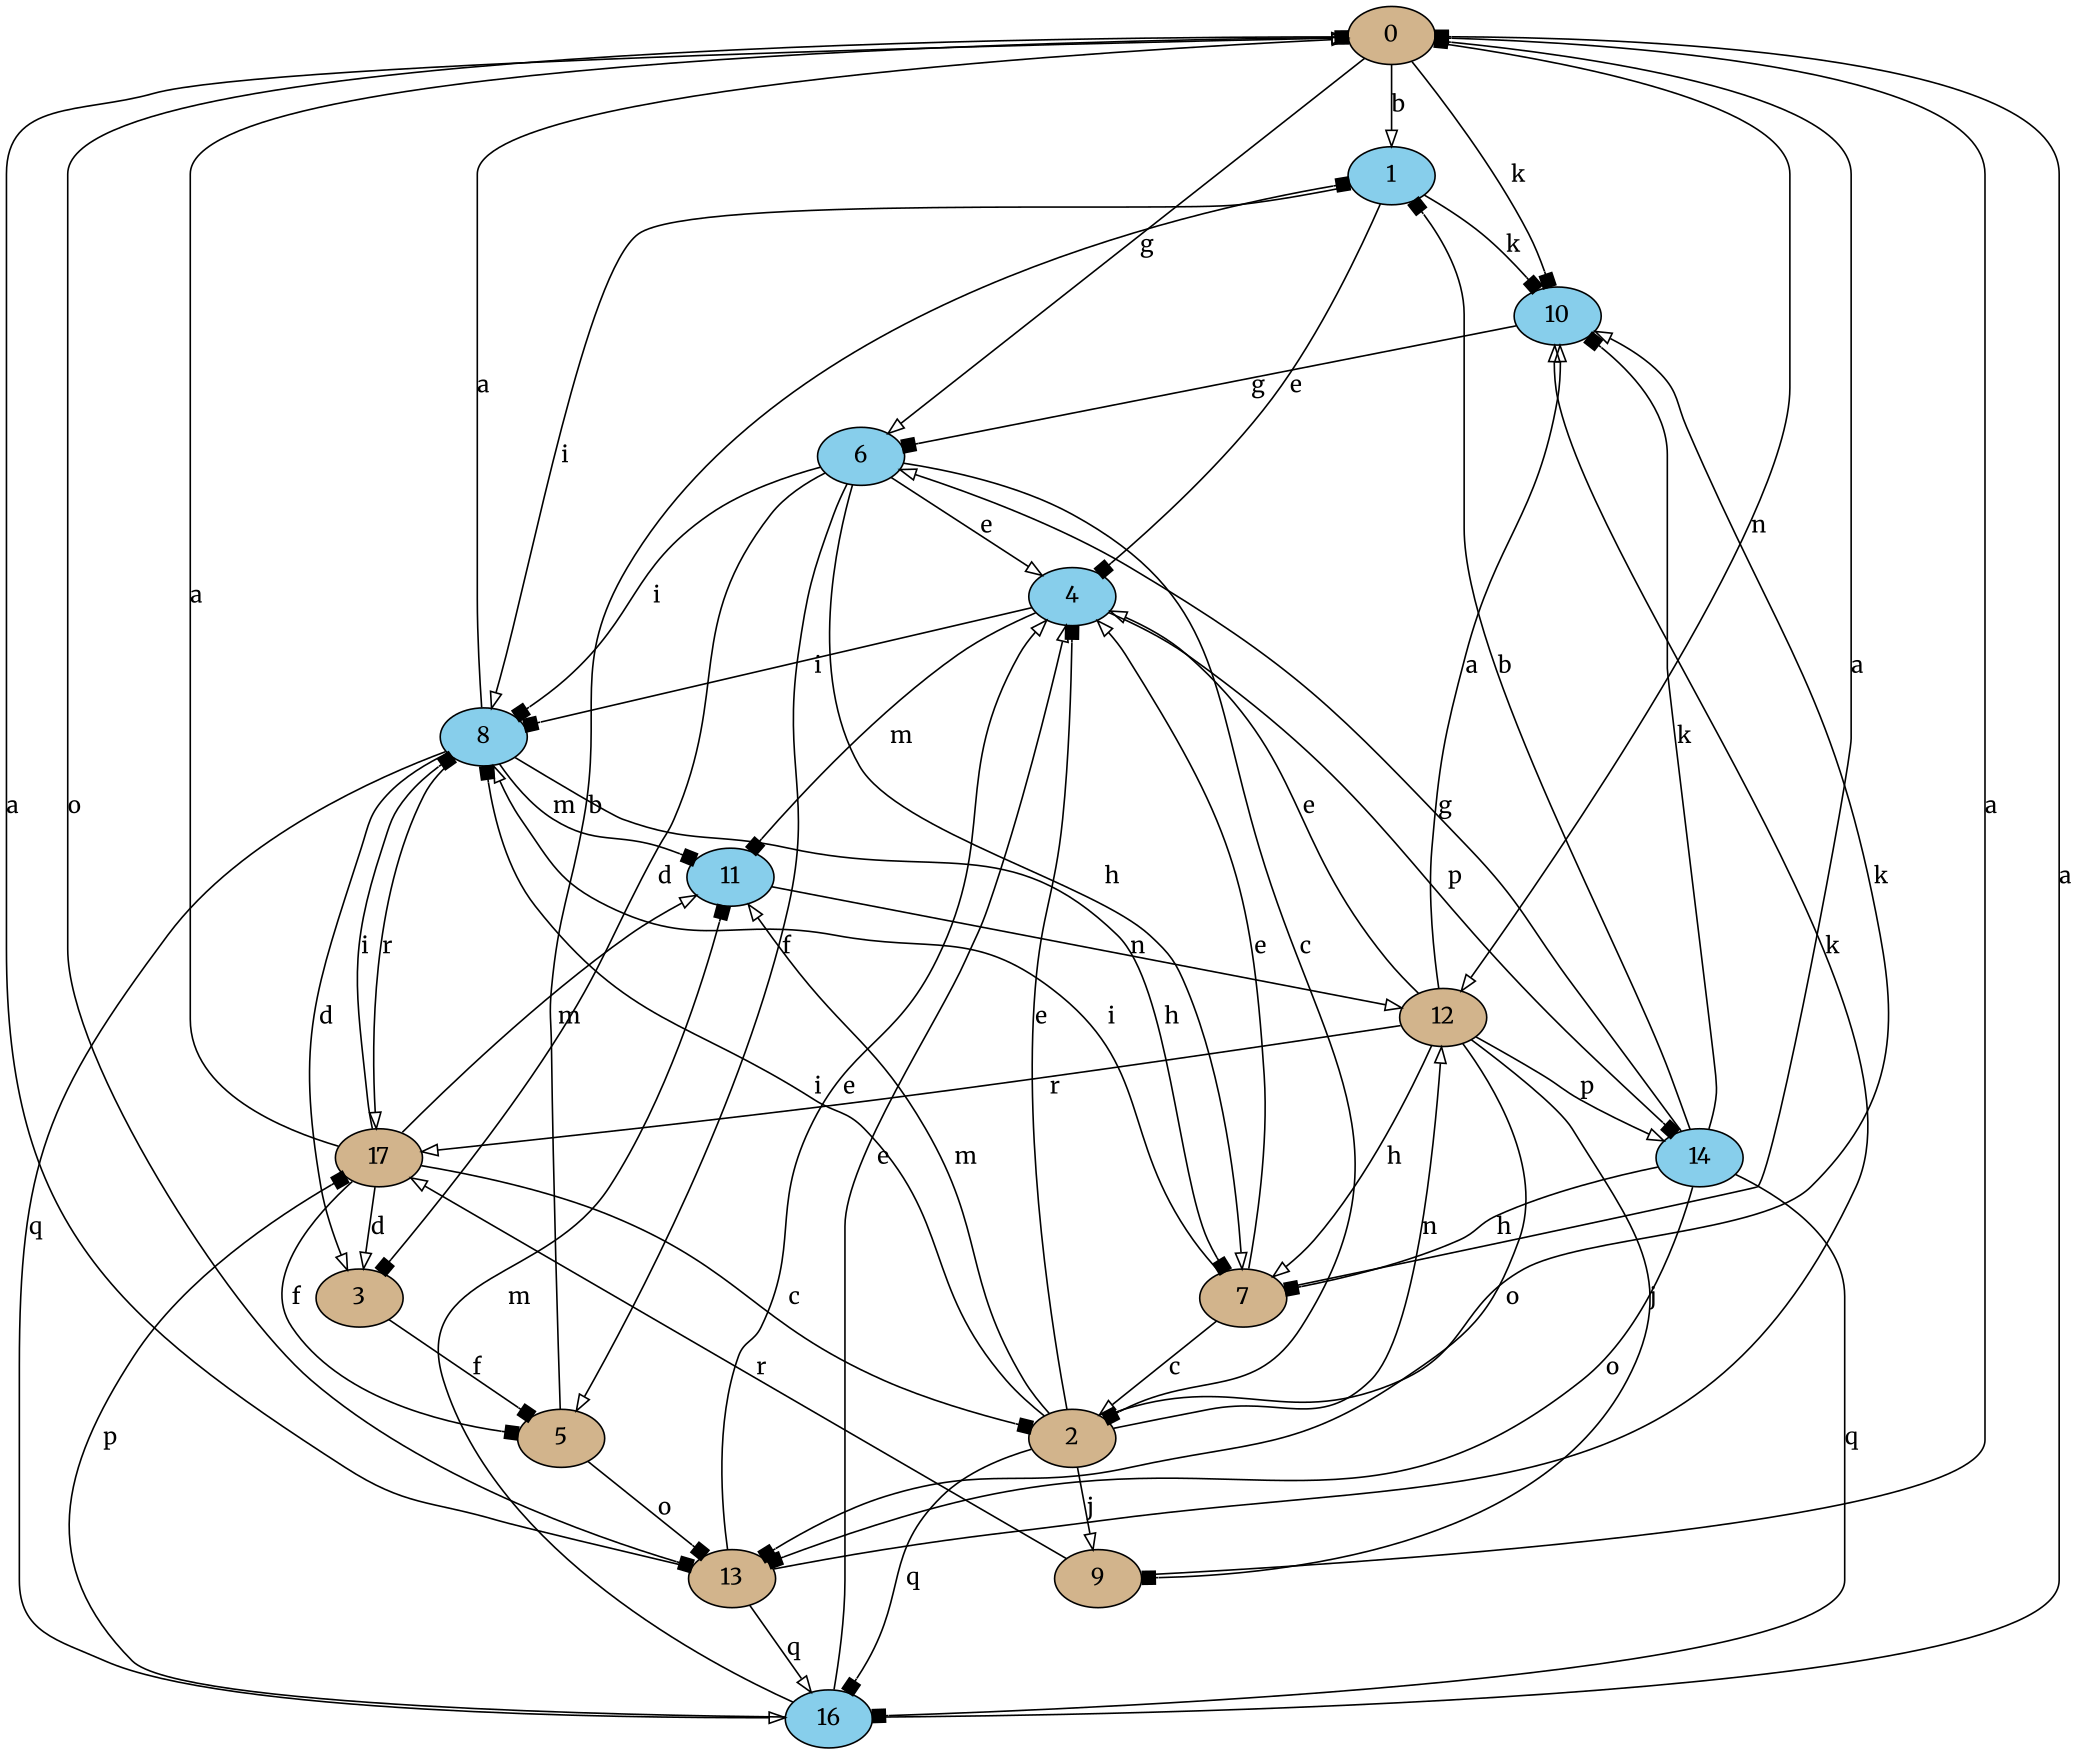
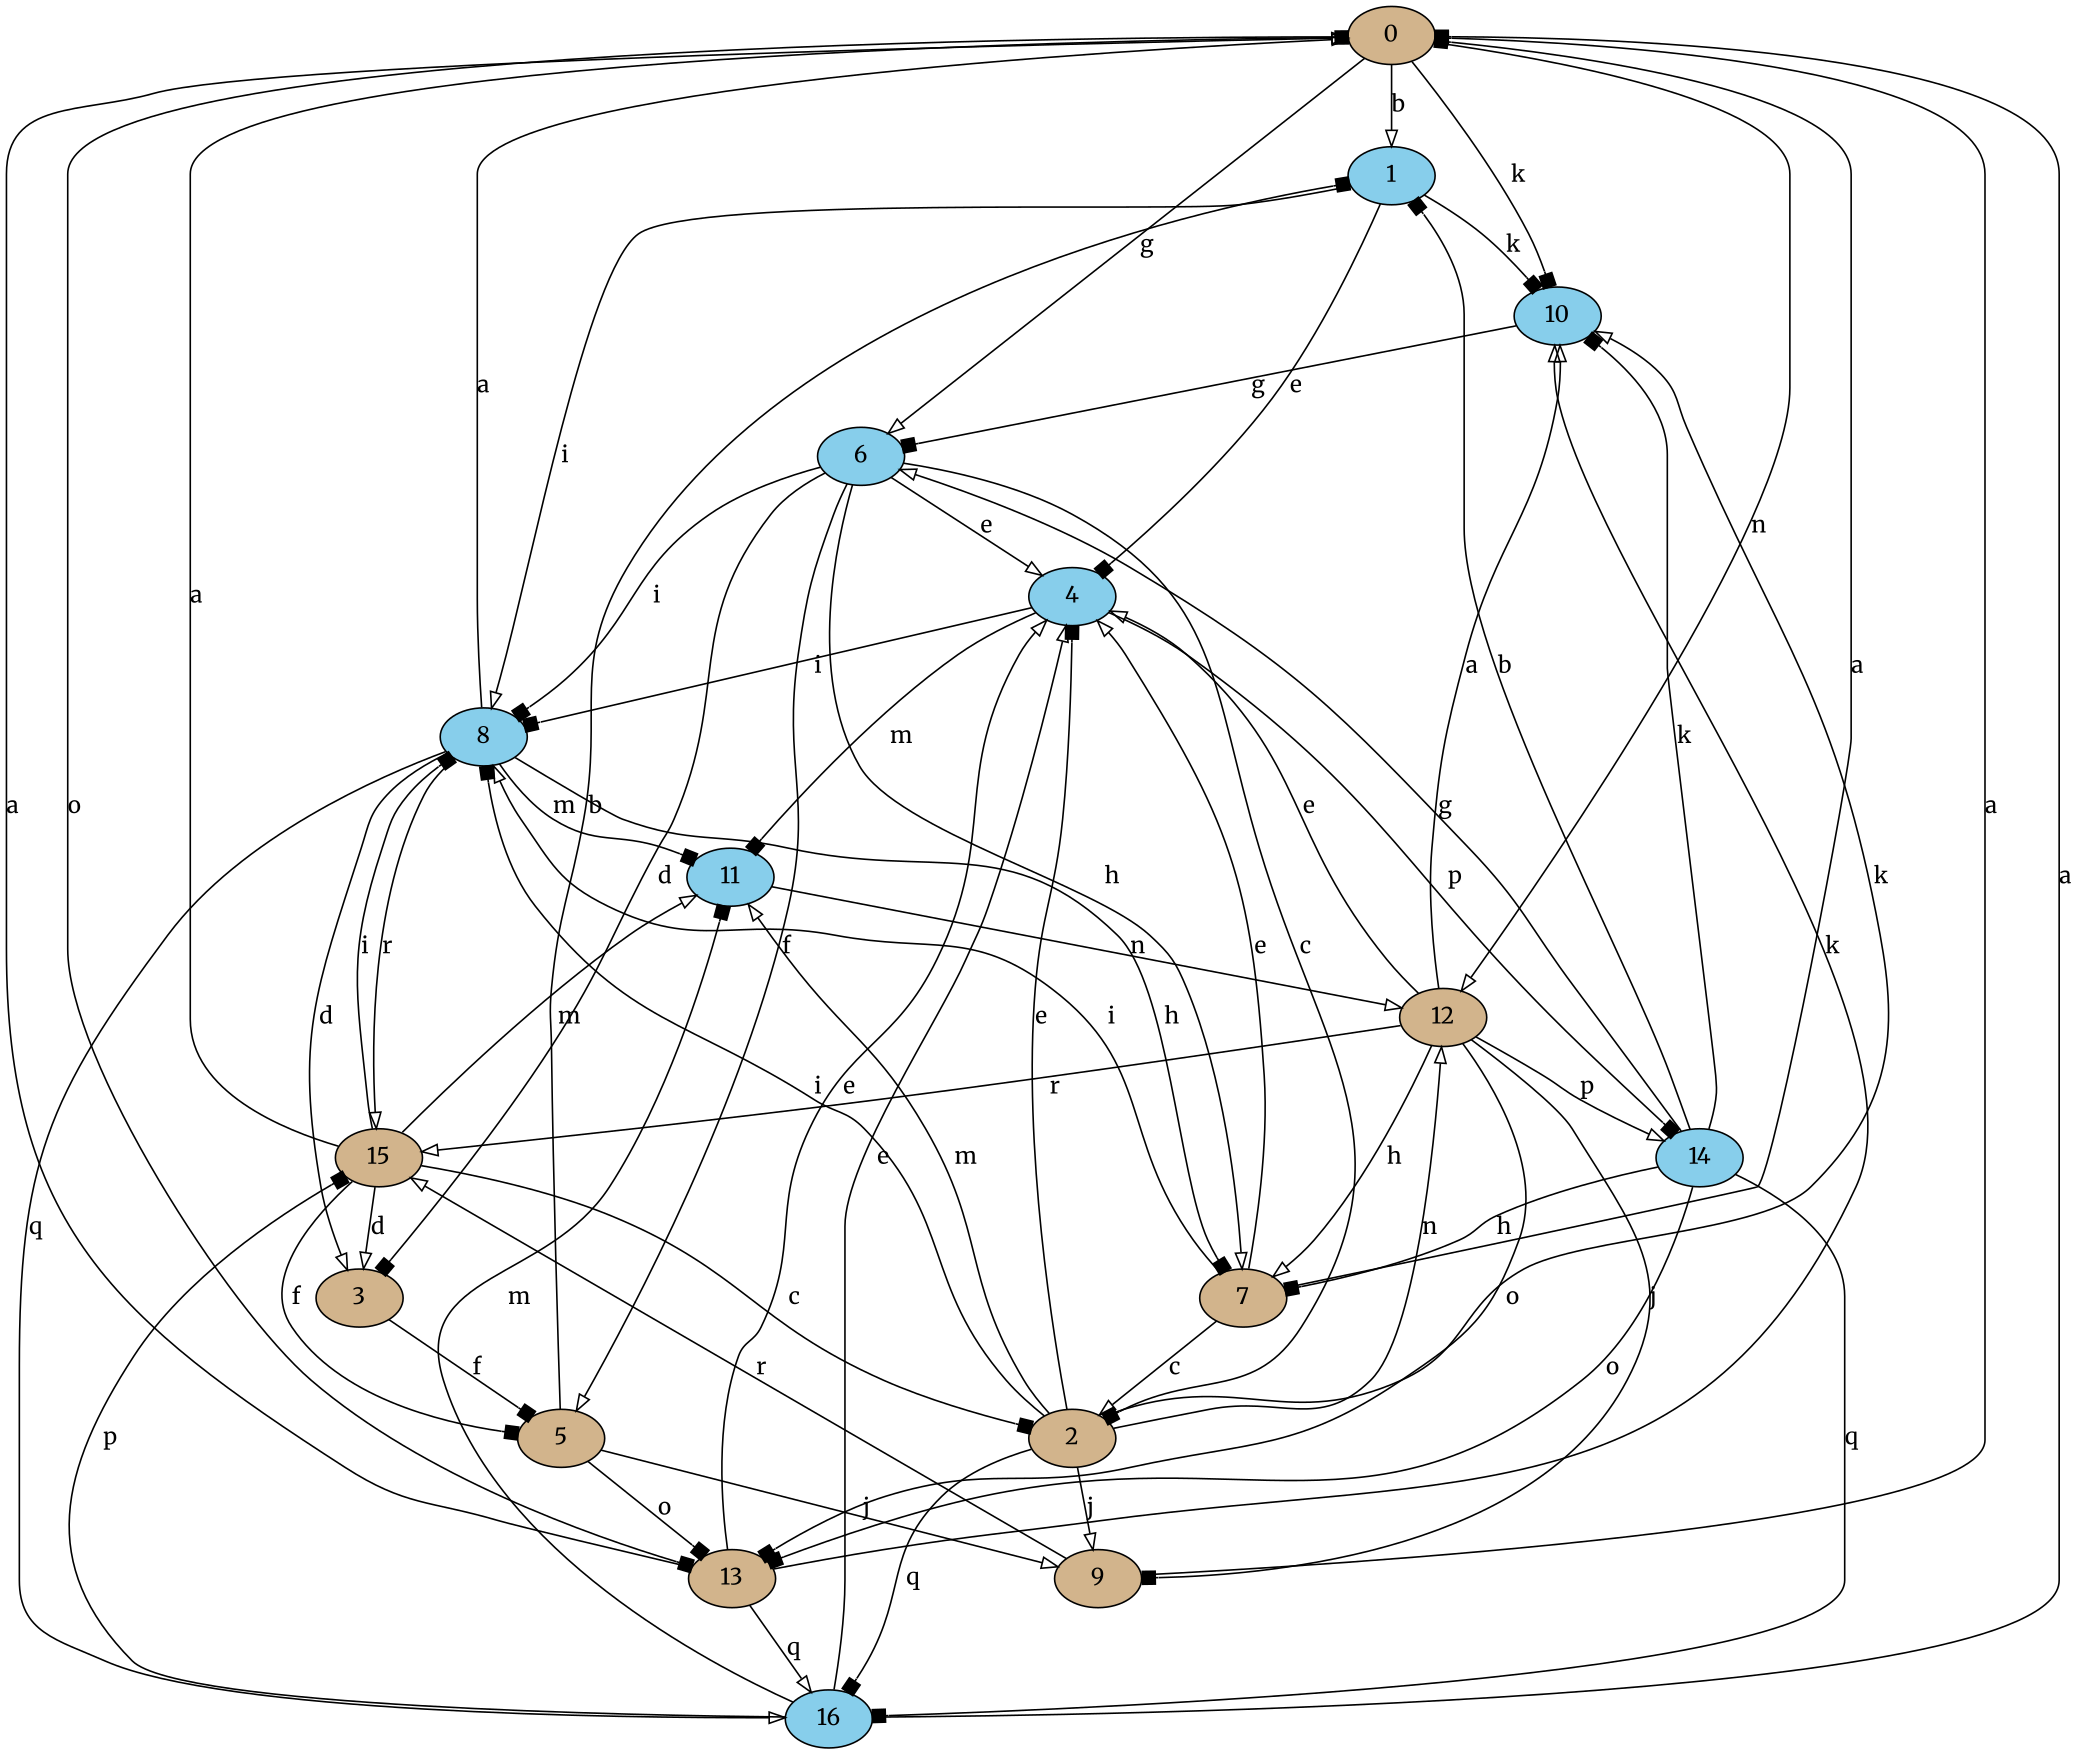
node "17": label "17" -> "15"
edge "5" -> "9": added, label "j"
